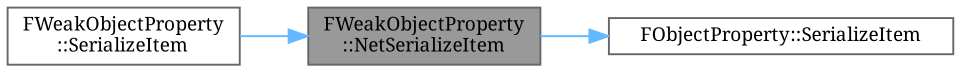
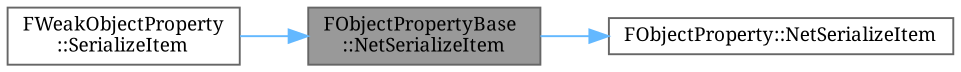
node "FWeakObjectProperty ::NetSerializeItem": label "FWeakObjectProperty ::NetSerializeItem" -> "FObjectPropertyBase ::NetSerializeItem"
node "FObjectProperty::SerializeItem": label "FObjectProperty::SerializeItem" -> "FObjectProperty::NetSerializeItem"
